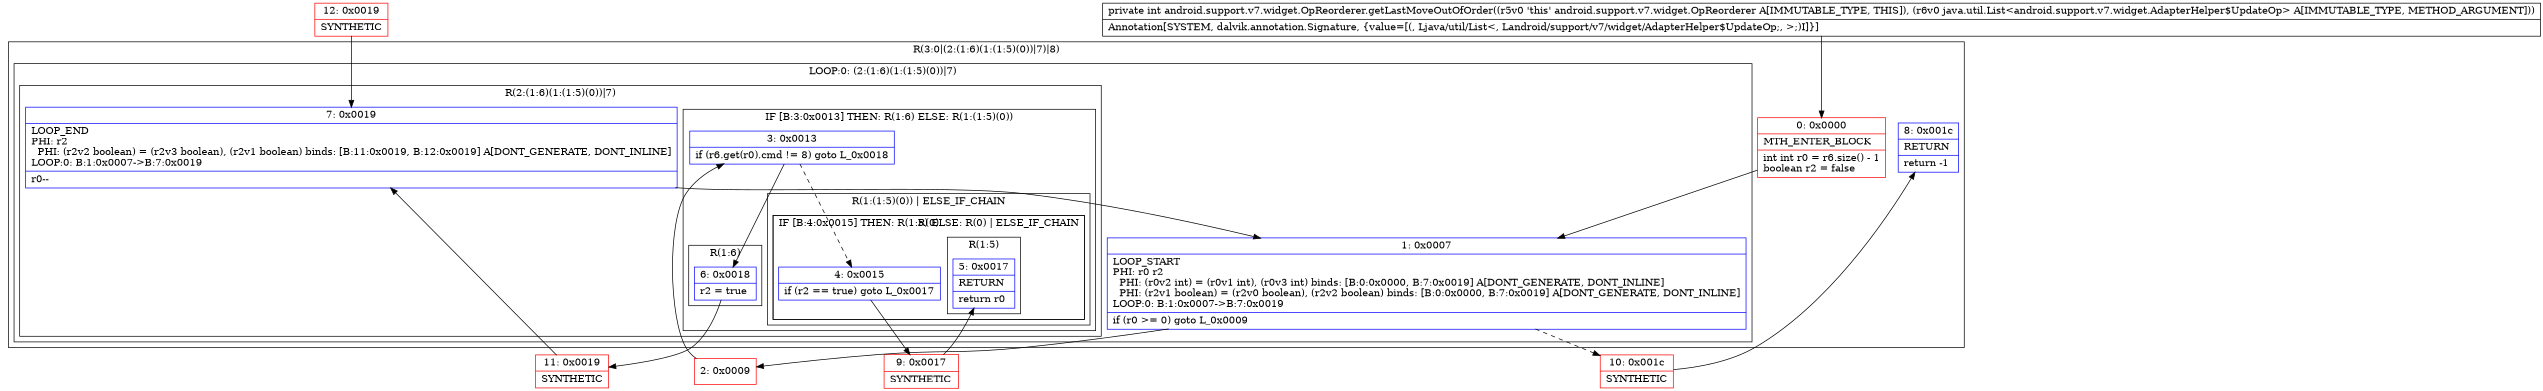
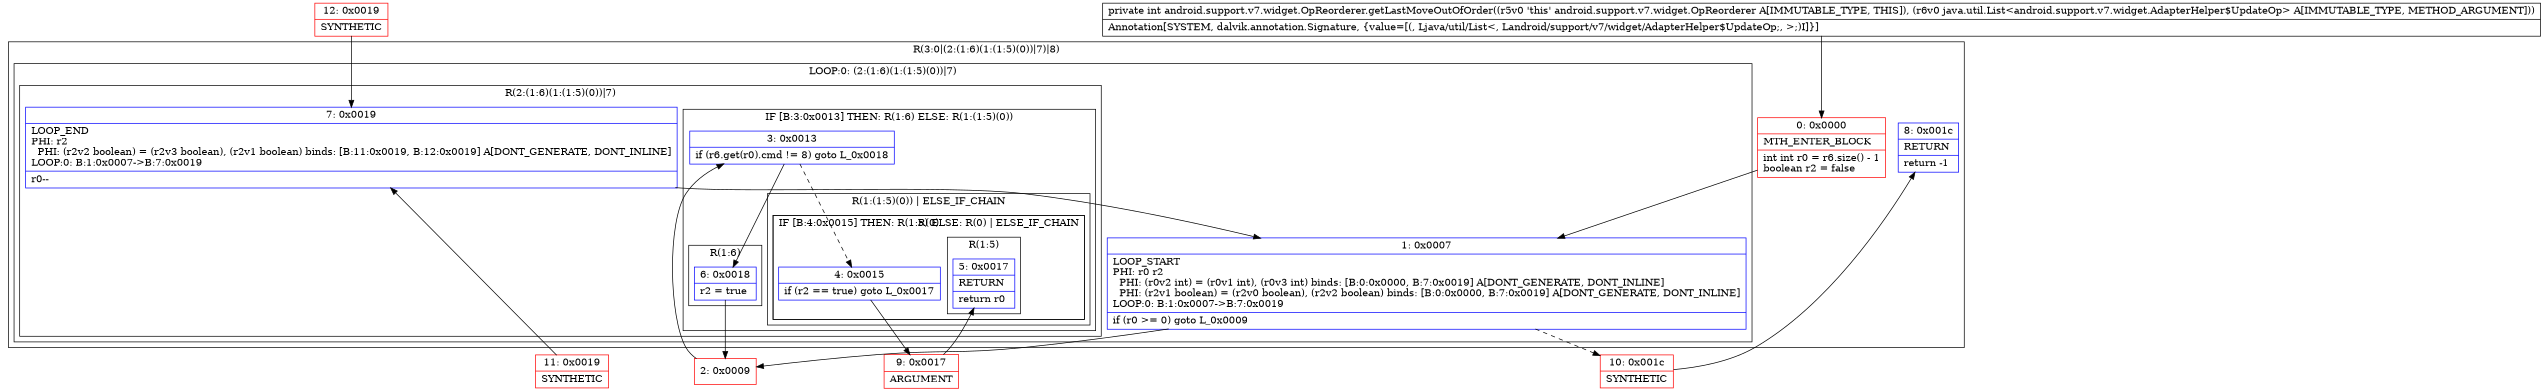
edge "6: 0x0018" -> "11: 0x0019": now "6: 0x0018" -> "2: 0x0009"
node "9: 0x0017": text "SYNTHETIC" -> "ARGUMENT"
